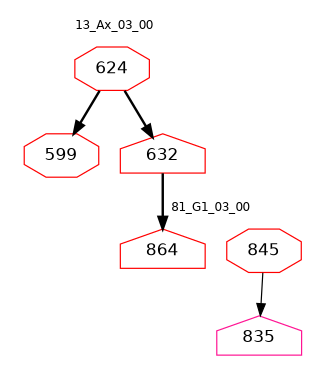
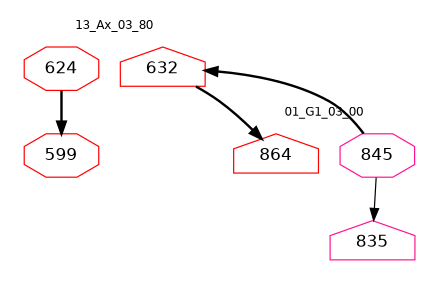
cluster "13_Ax_03_00": label "13_Ax_03_00" -> "13_Ax_03_80"
edge "624" -> "632": now "845" -> "632"
cluster "81_G1_03_00": label "81_G1_03_00" -> "01_G1_03_00"
node "845": color red -> deeppink
